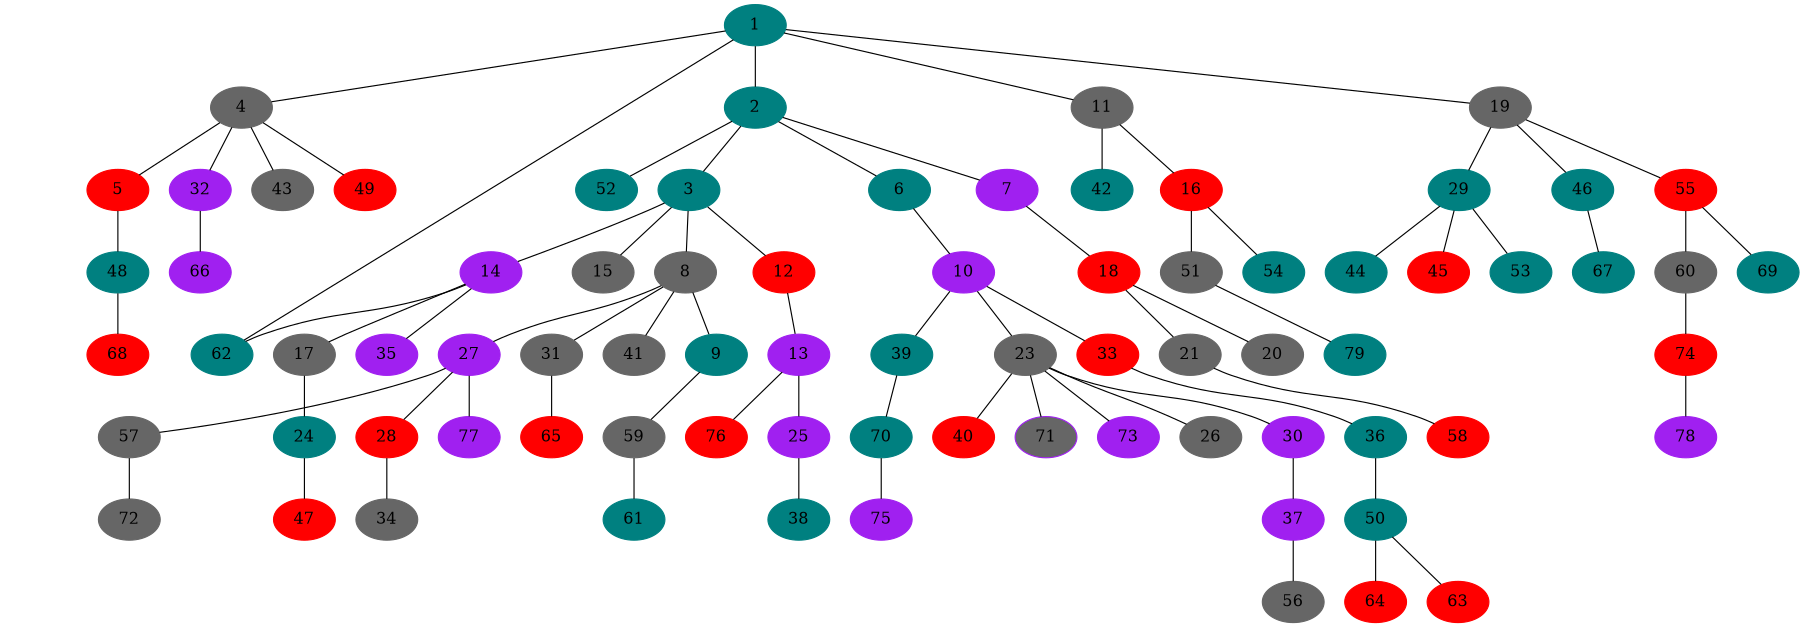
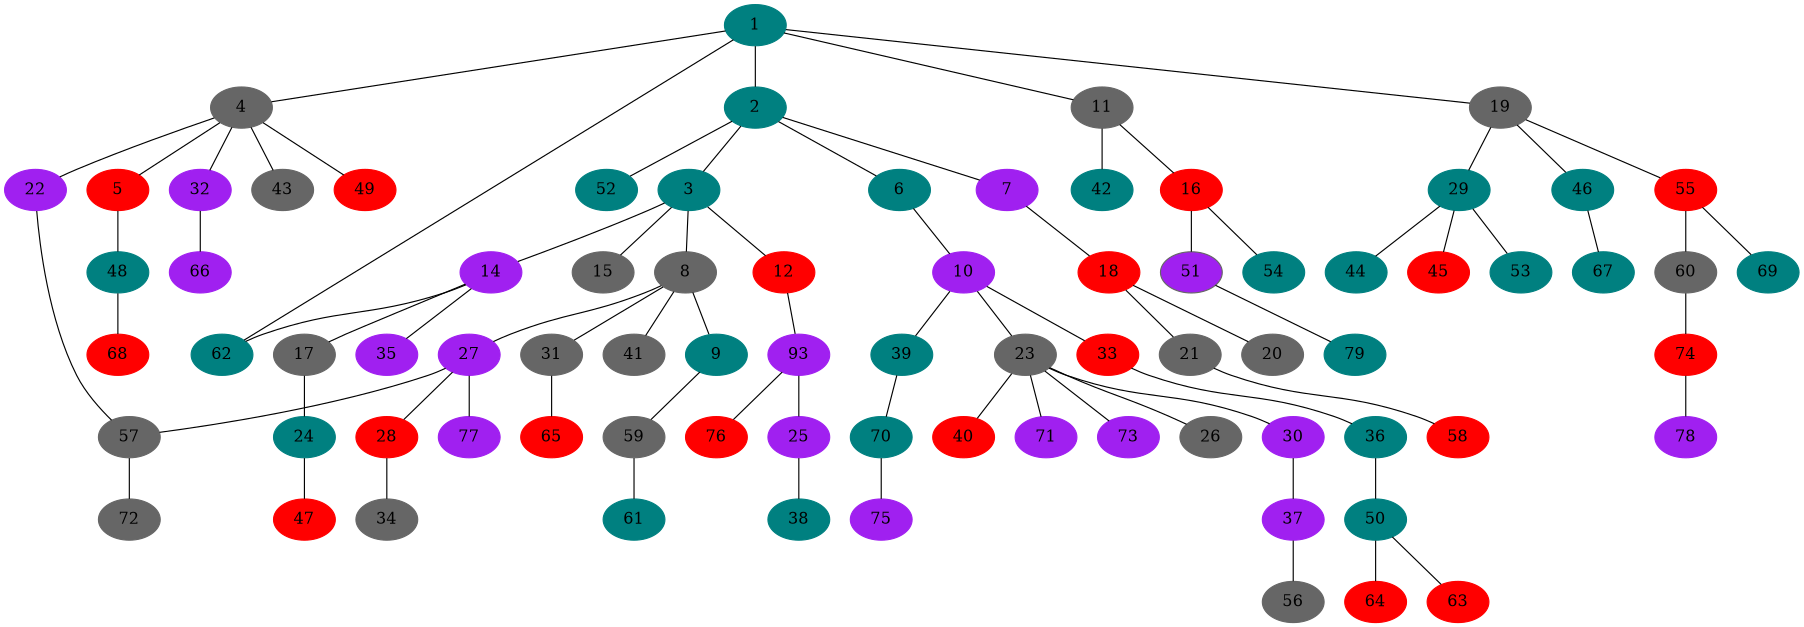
node "22": added
node "51": fillcolor gray40 -> purple
node "13": label "13" -> "93"
node "71": fillcolor gray40 -> purple
